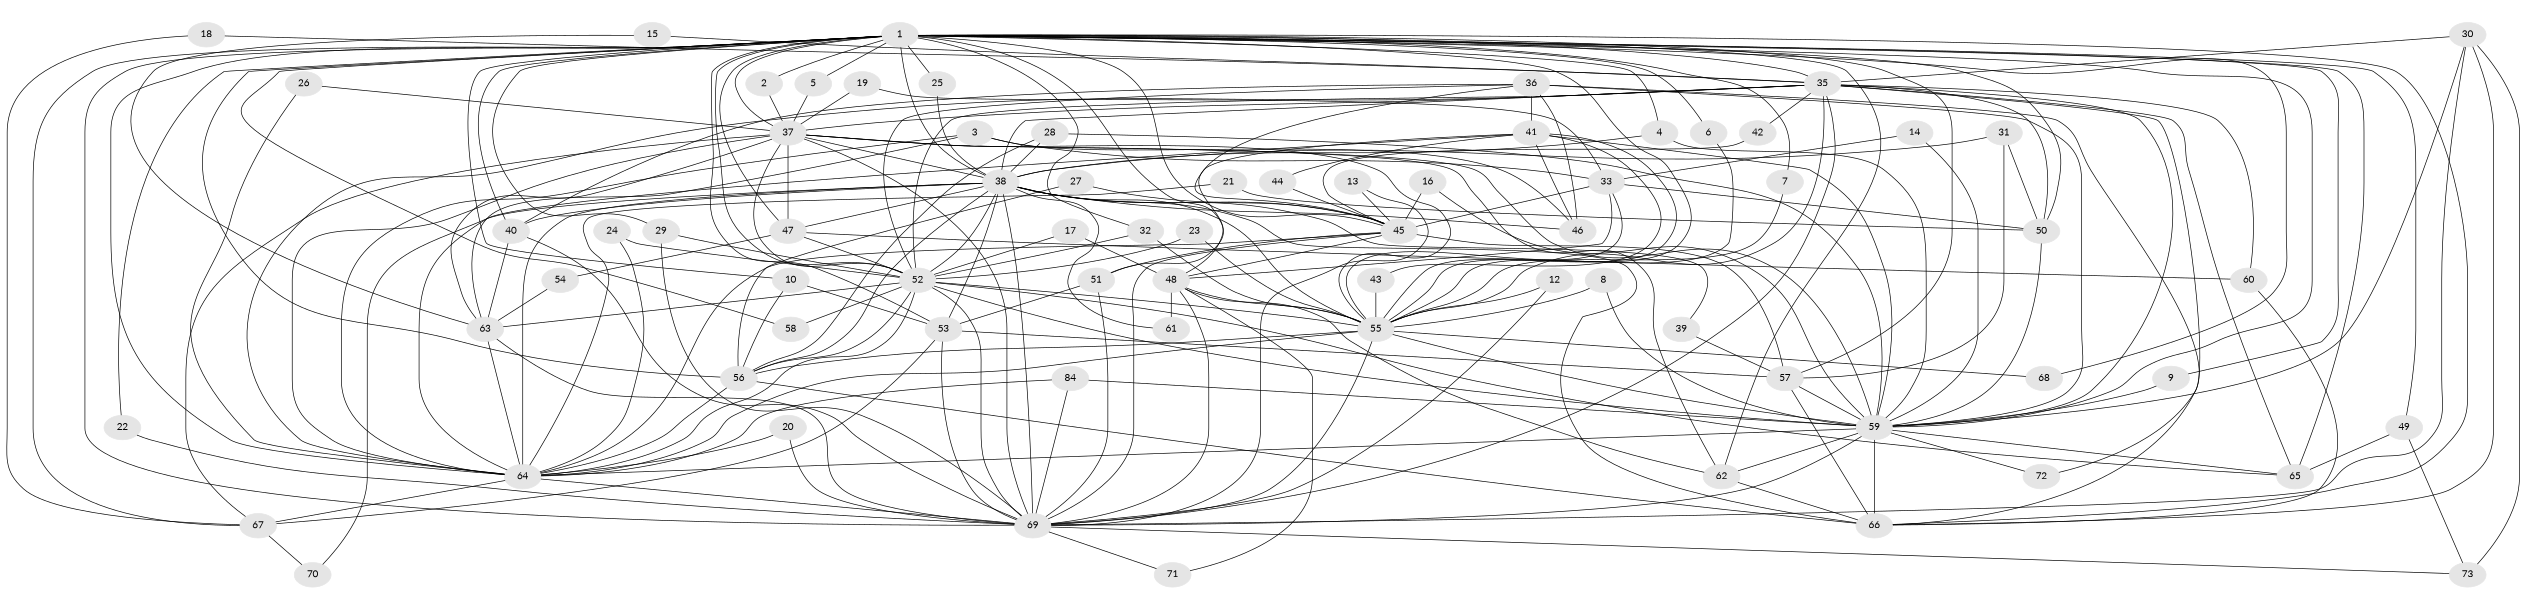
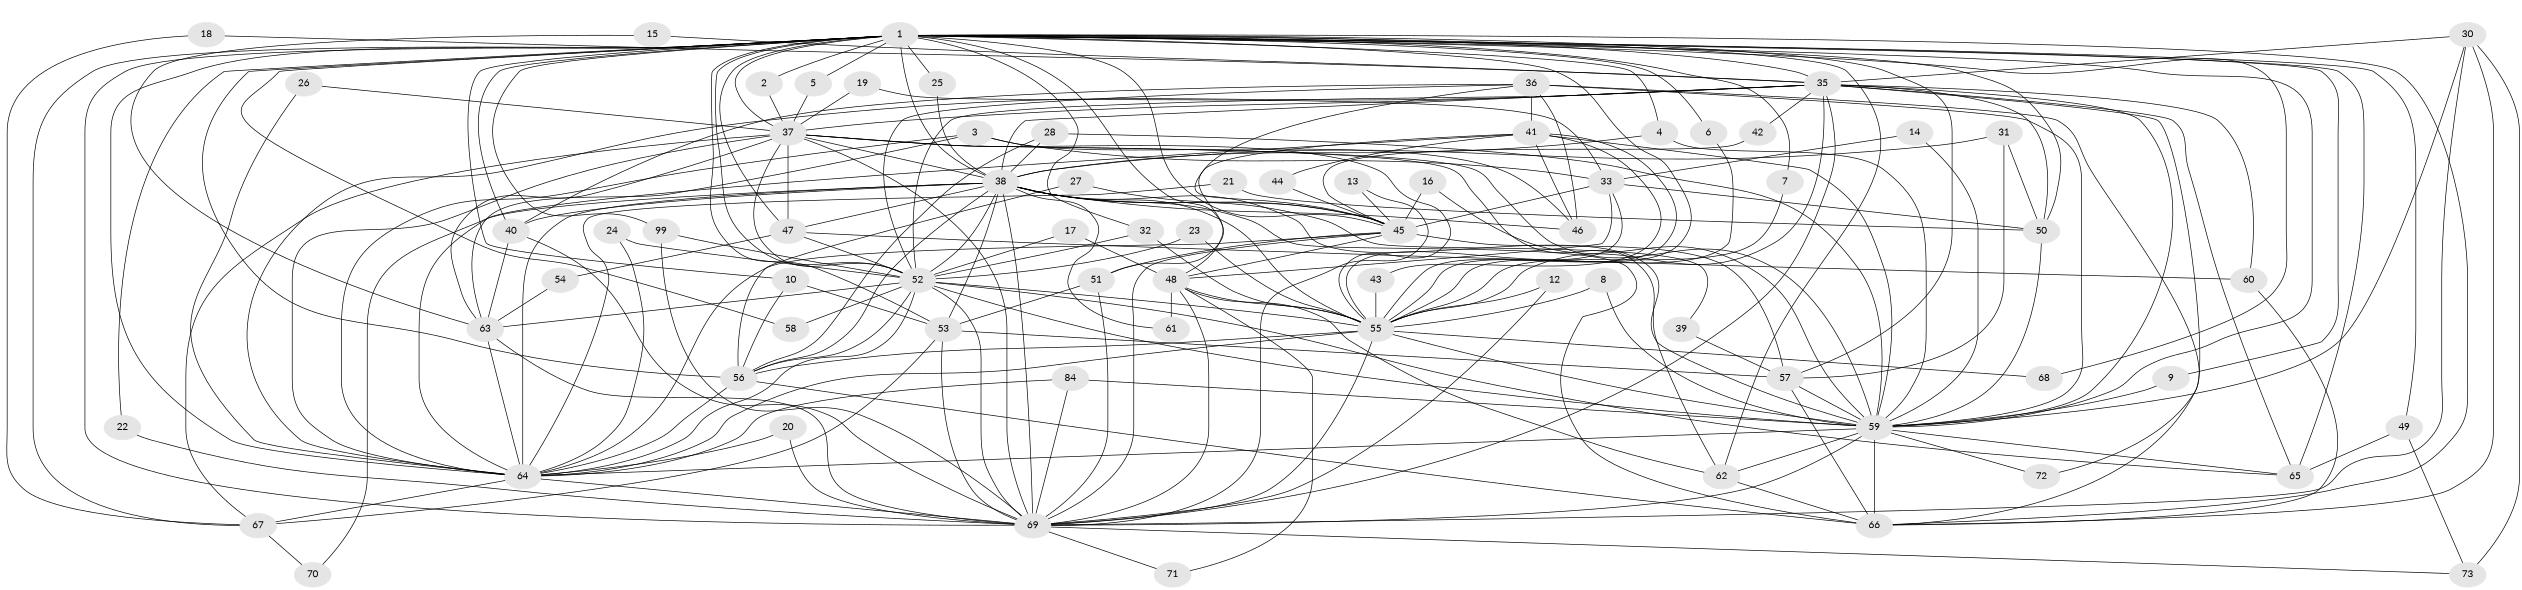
edge "38" -- "59": added
node "29": label "29" -> "99"
